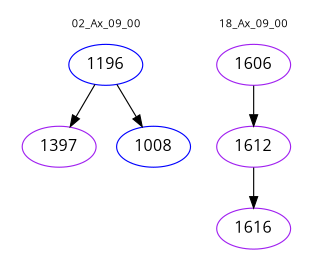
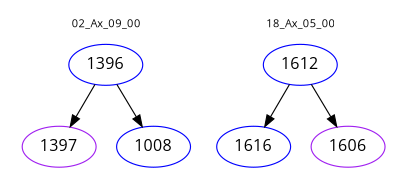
cluster "18_Ax_09_00": label "18_Ax_09_00" -> "18_Ax_05_00"
node "1196": label "1196" -> "1396"
edge "1606" -> "1612": reversed
node "1612": color purple -> blue
node "1616": color purple -> blue
